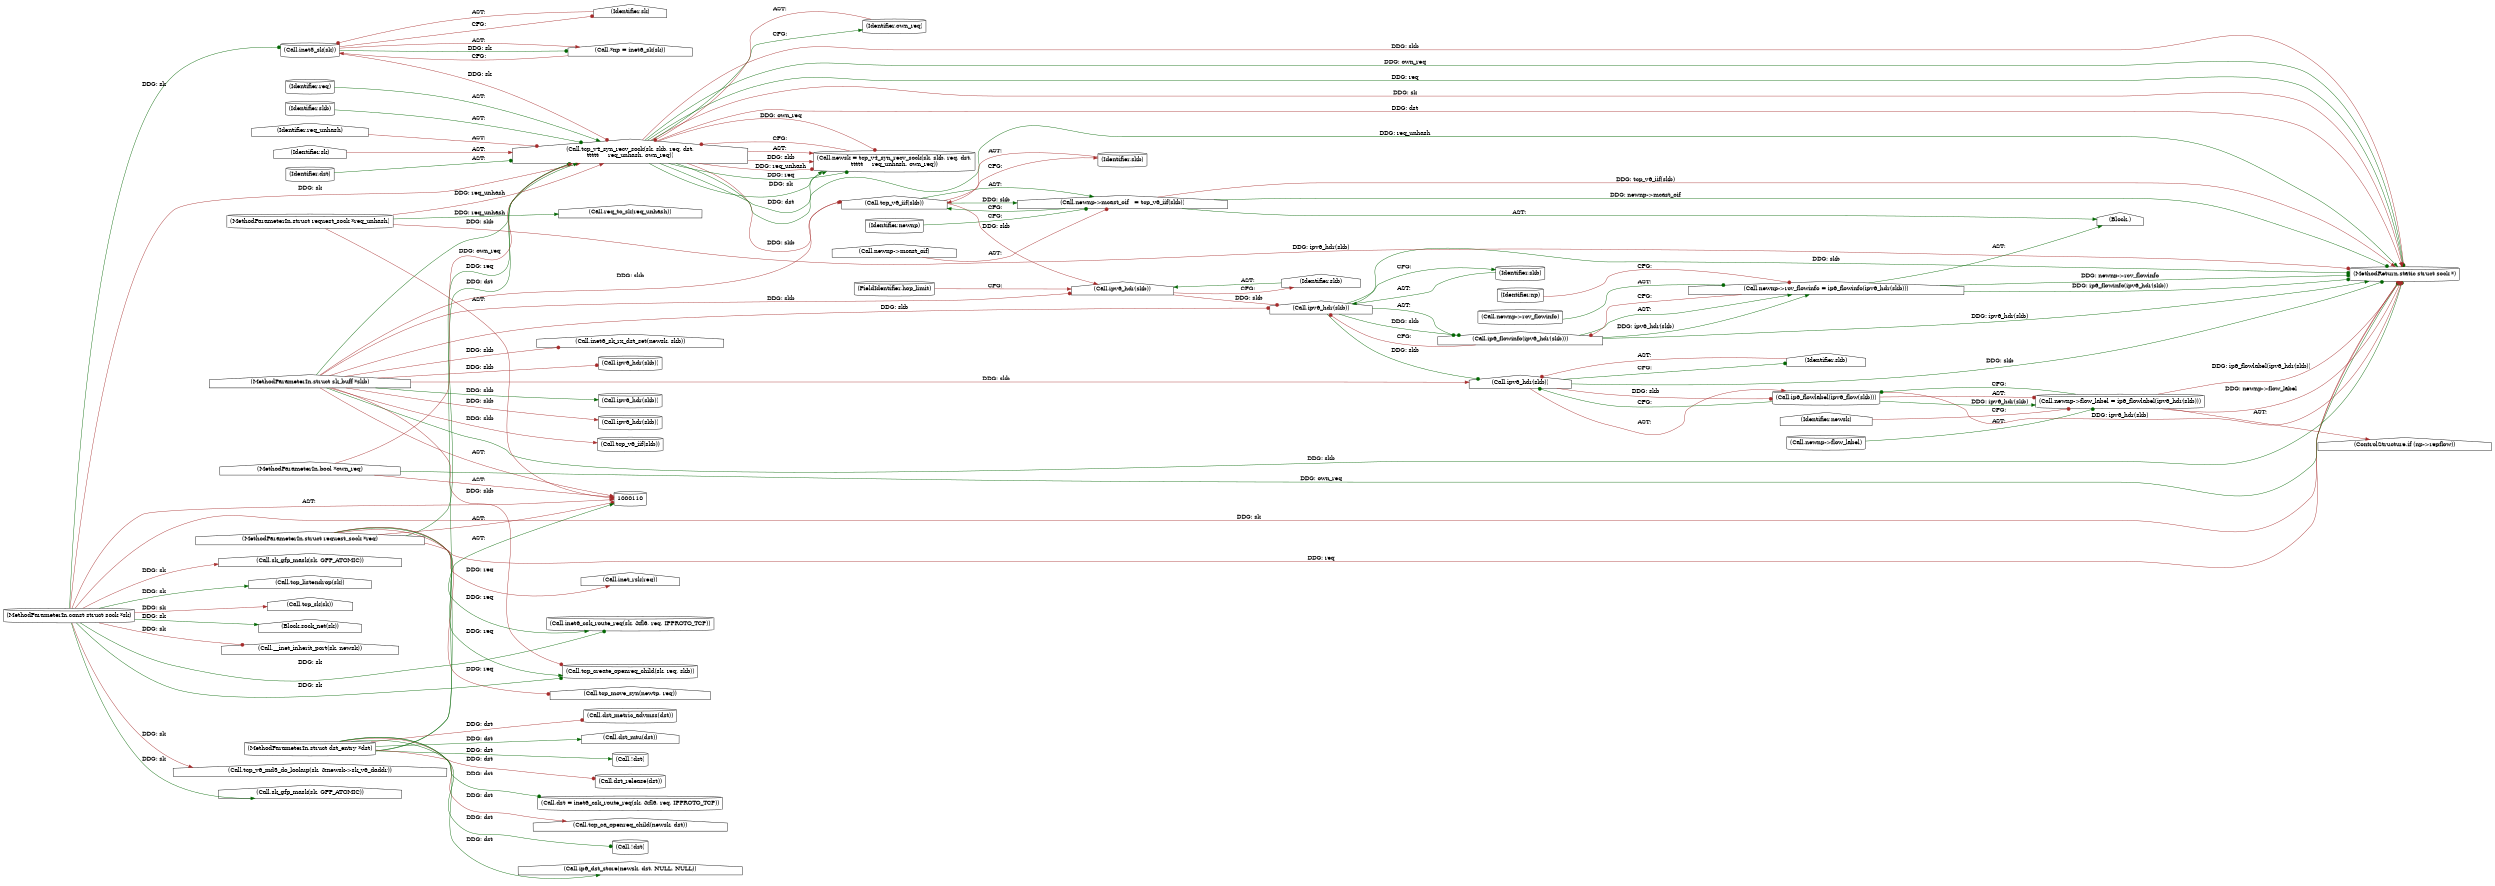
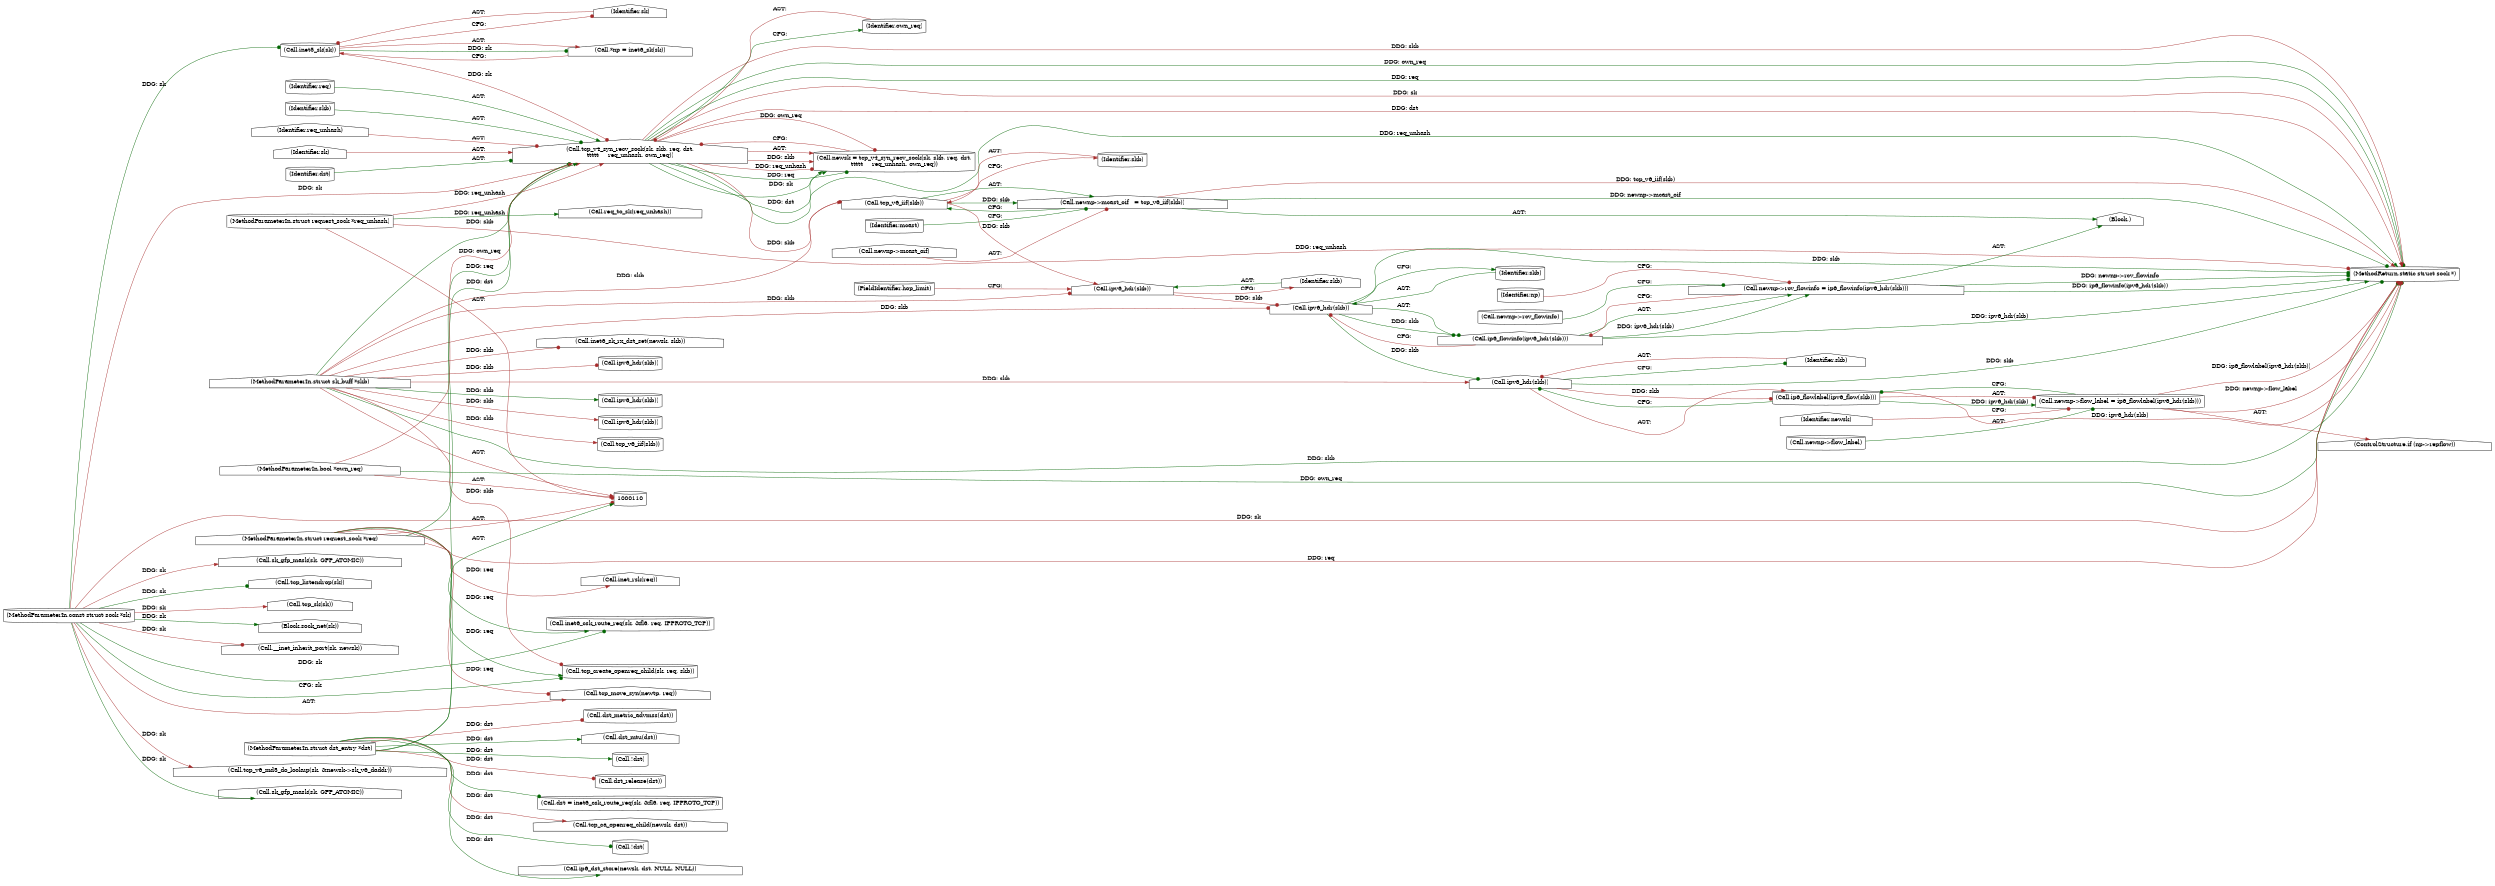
node "(Identifier,newnp)": label "(Identifier,newnp)" -> "(Identifier,mcast)"
edge "(MethodParameterIn,struct request_sock *req_unhash)" -> "(MethodReturn,static struct sock *)": label "DDG: ipv6_hdr(skb)" -> "DDG: req_unhash"
edge "(Call,newnp->rcv_flowinfo)" -> "(Call,newnp->rcv_flowinfo = ip6_flowinfo(ipv6_hdr(skb)))": label "AST: " -> "CFG: "
edge "(MethodParameterIn,const struct sock *sk)" -> "1000110": now "(MethodParameterIn,const struct sock *sk)" -> "(Call,tcp_move_syn(newtp, req))"
edge "(MethodParameterIn,const struct sock *sk)" -> "(Call,tcp_listendrop(sk))": arrowhead normal -> dot
edge "(MethodParameterIn,const struct sock *sk)" -> "(Call,tcp_create_openreq_child(sk, req, skb))": label "DDG: sk" -> "CFG: sk"
